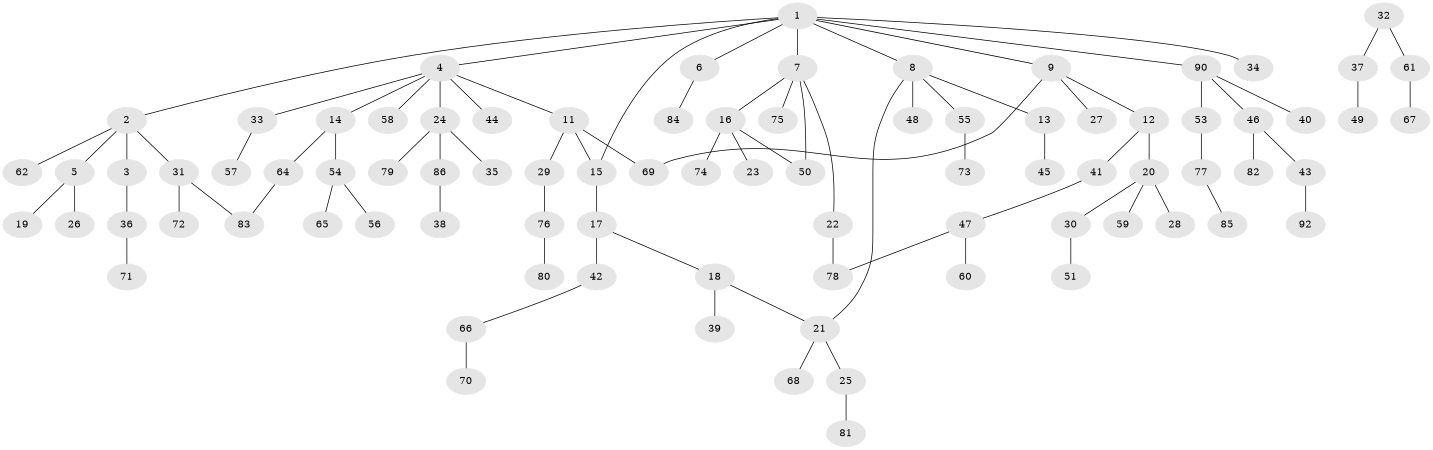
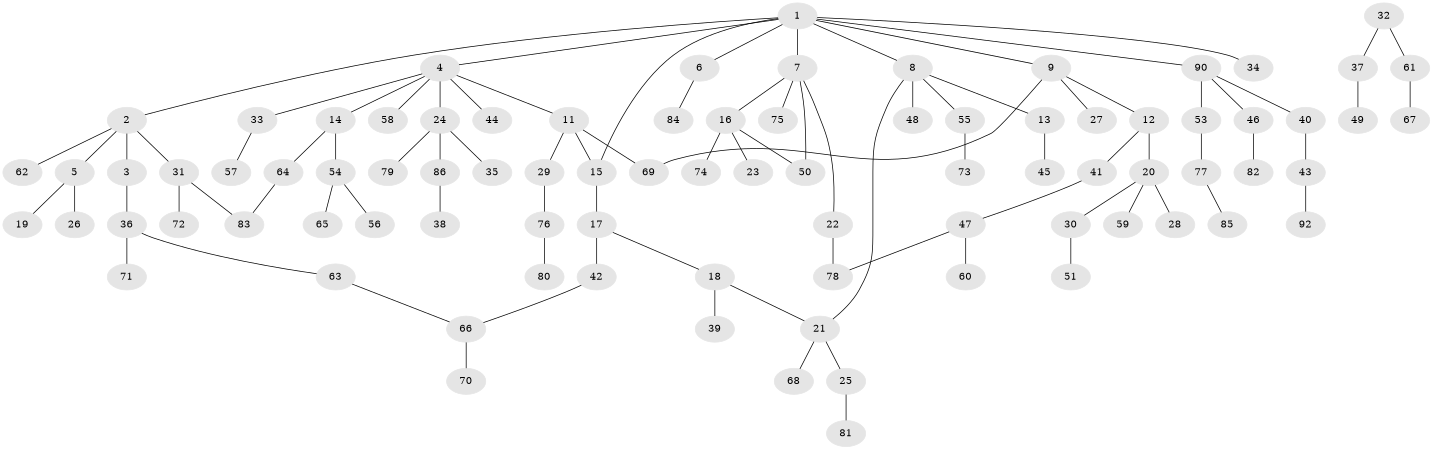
edge "46" -- "43": now "40" -- "43"
node "63": added
